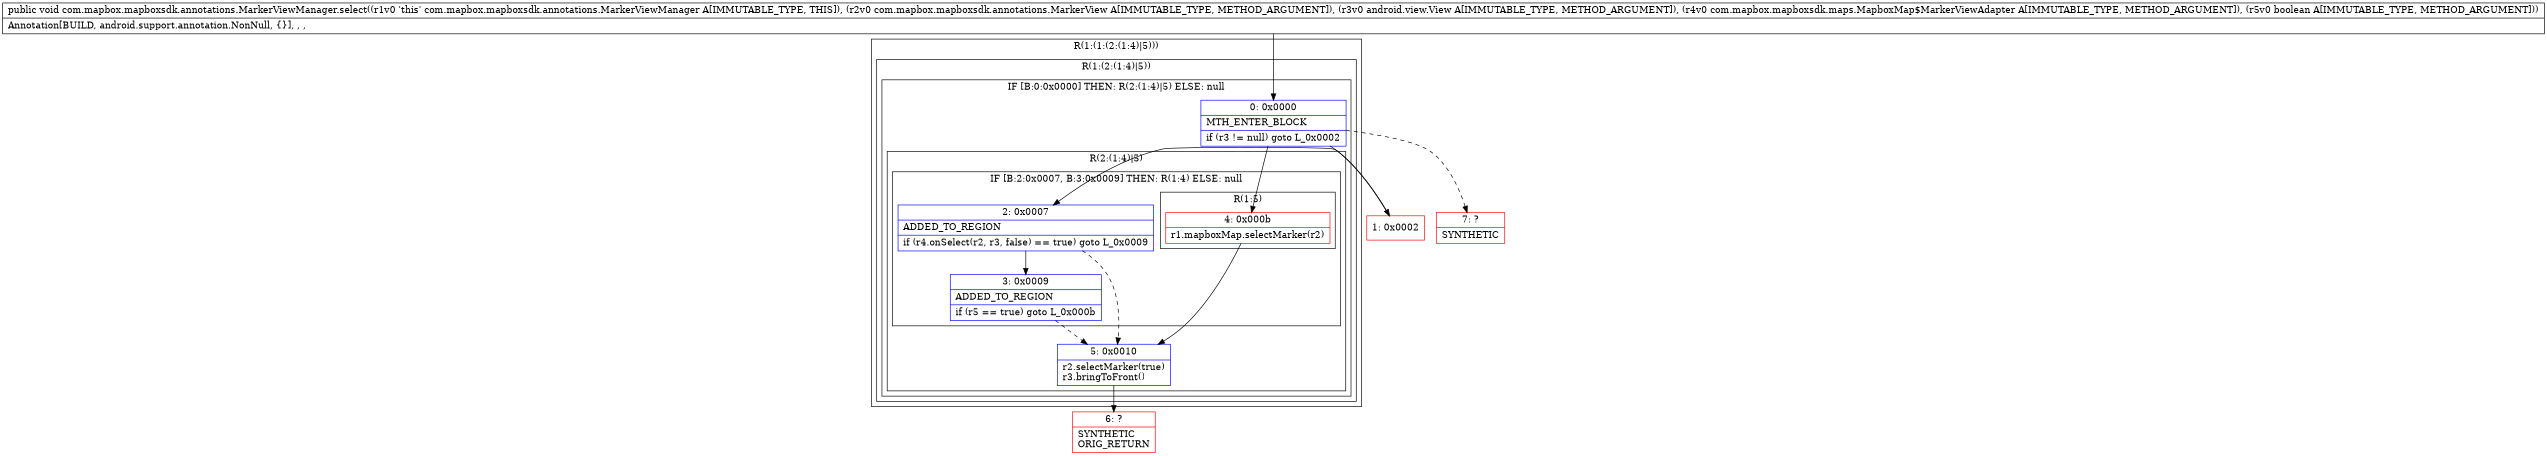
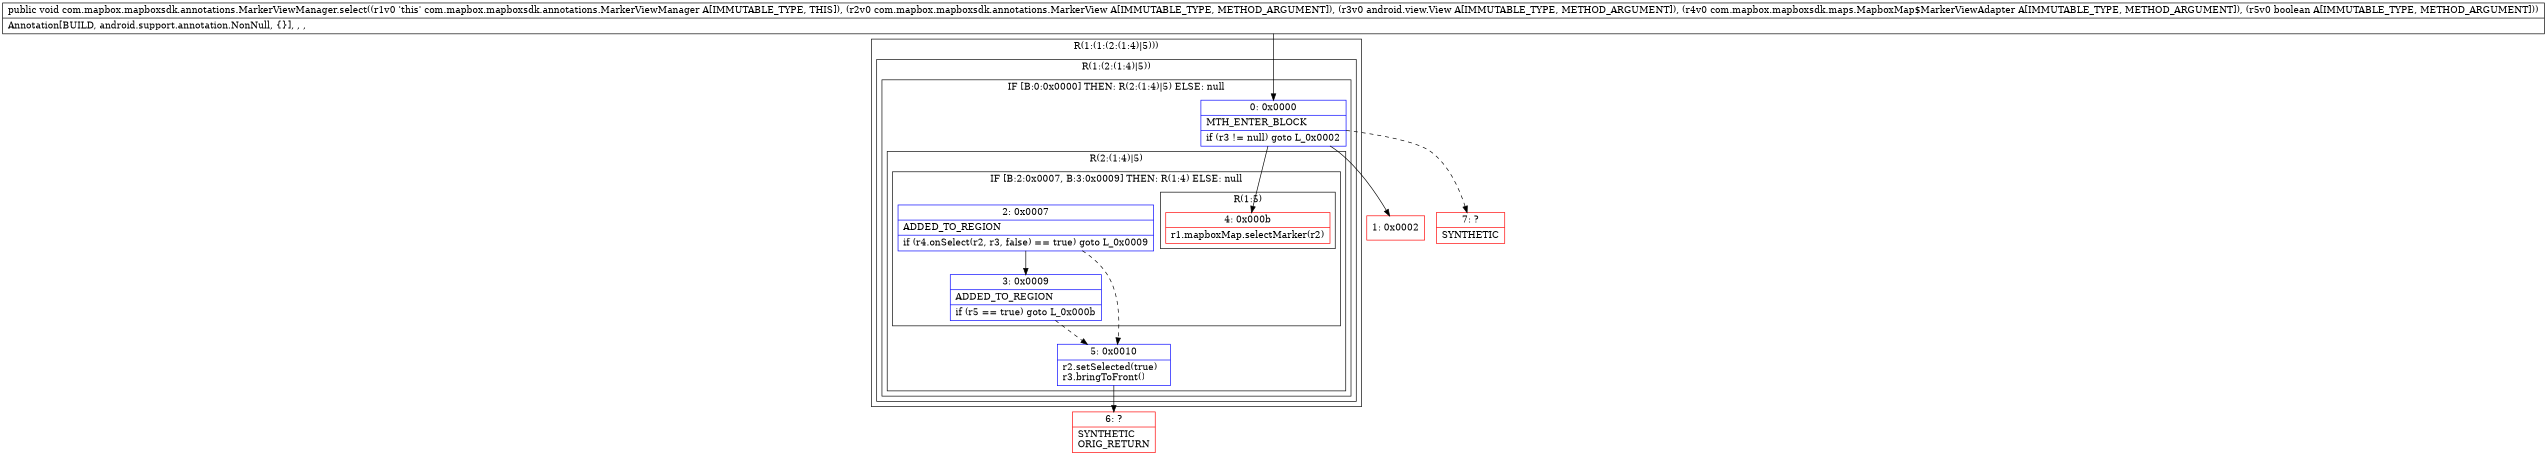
edge "1: 0x0002" -> "2: 0x0007": removed
edge "4: 0x000b" -> "5: 0x0010": removed
node "5: 0x0010": text "r2.selectMarker(true)" -> "r2.setSelected(true)"
